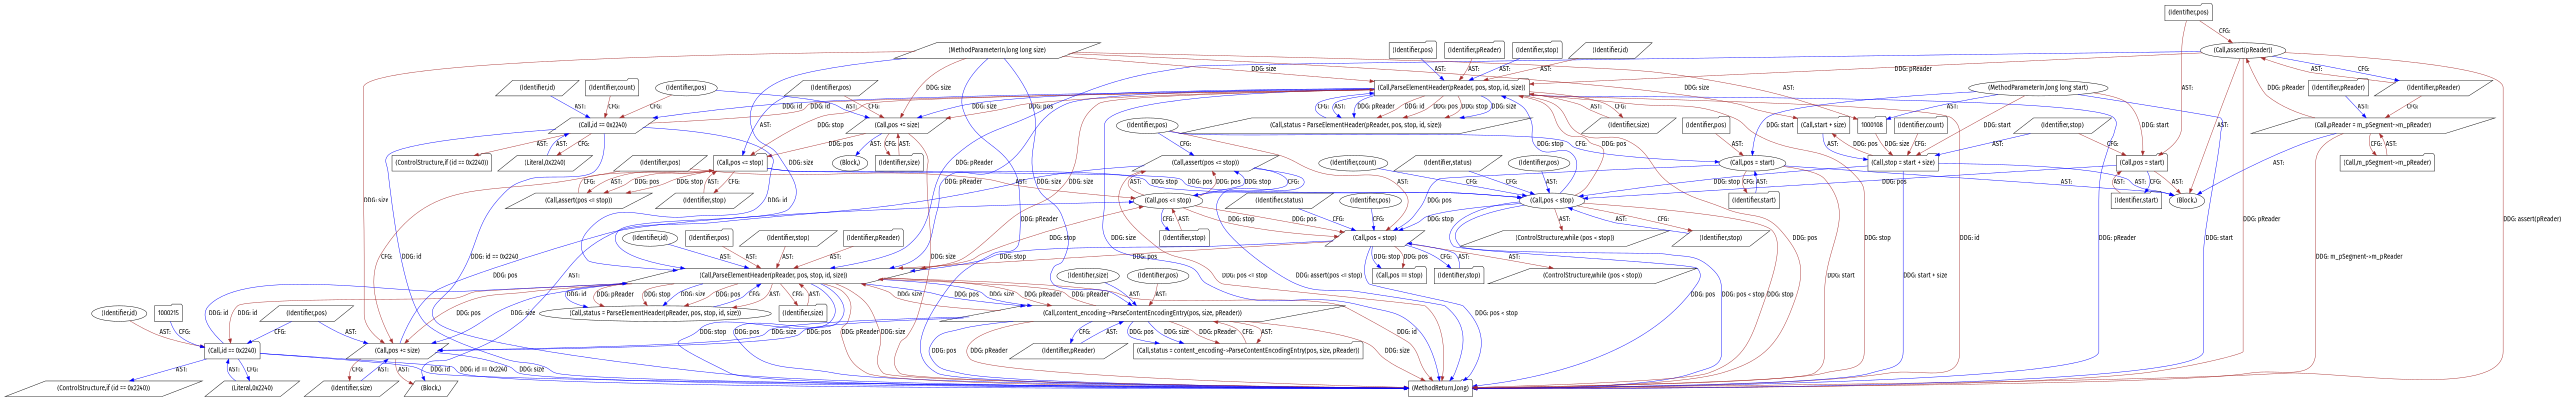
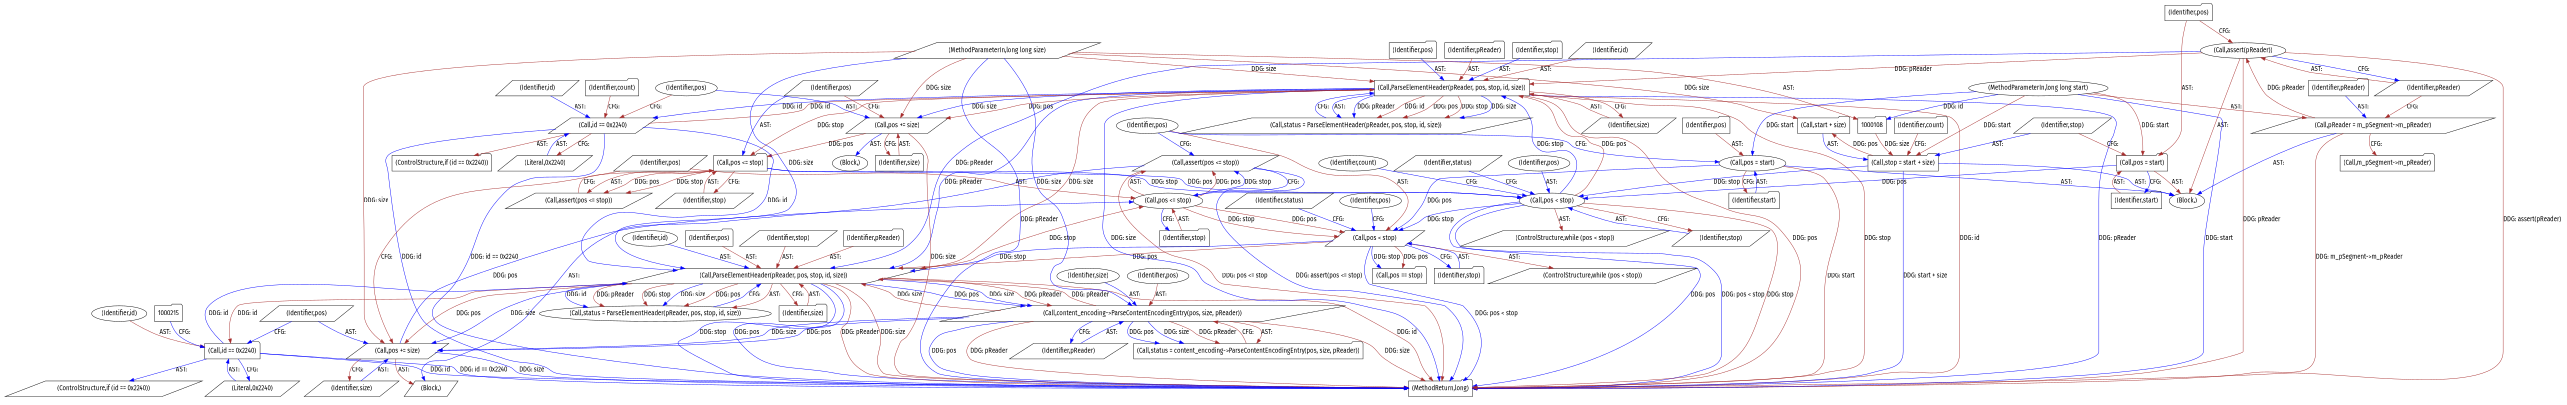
edge "(MethodParameterIn,long long start)" -> "1000108": label "AST: " -> "DDG: id"
edge "(Call,m_pSegment->m_pReader)" -> "(Call,pReader = m_pSegment->m_pReader)": now "(MethodParameterIn,long long start)" -> "(Call,pReader = m_pSegment->m_pReader)"
